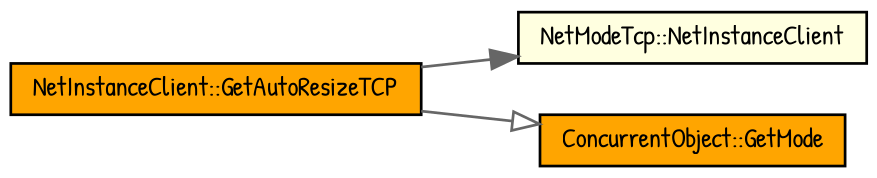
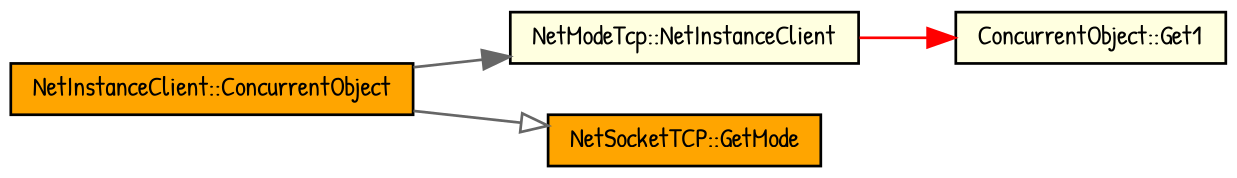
node "ConcurrentObject::Get1": added
node "NetInstanceClient::GetAutoResizeTCP": label "NetInstanceClient::GetAutoResizeTCP" -> "NetInstanceClient::ConcurrentObject"
node "ConcurrentObject::GetMode": label "ConcurrentObject::GetMode" -> "NetSocketTCP::GetMode"
